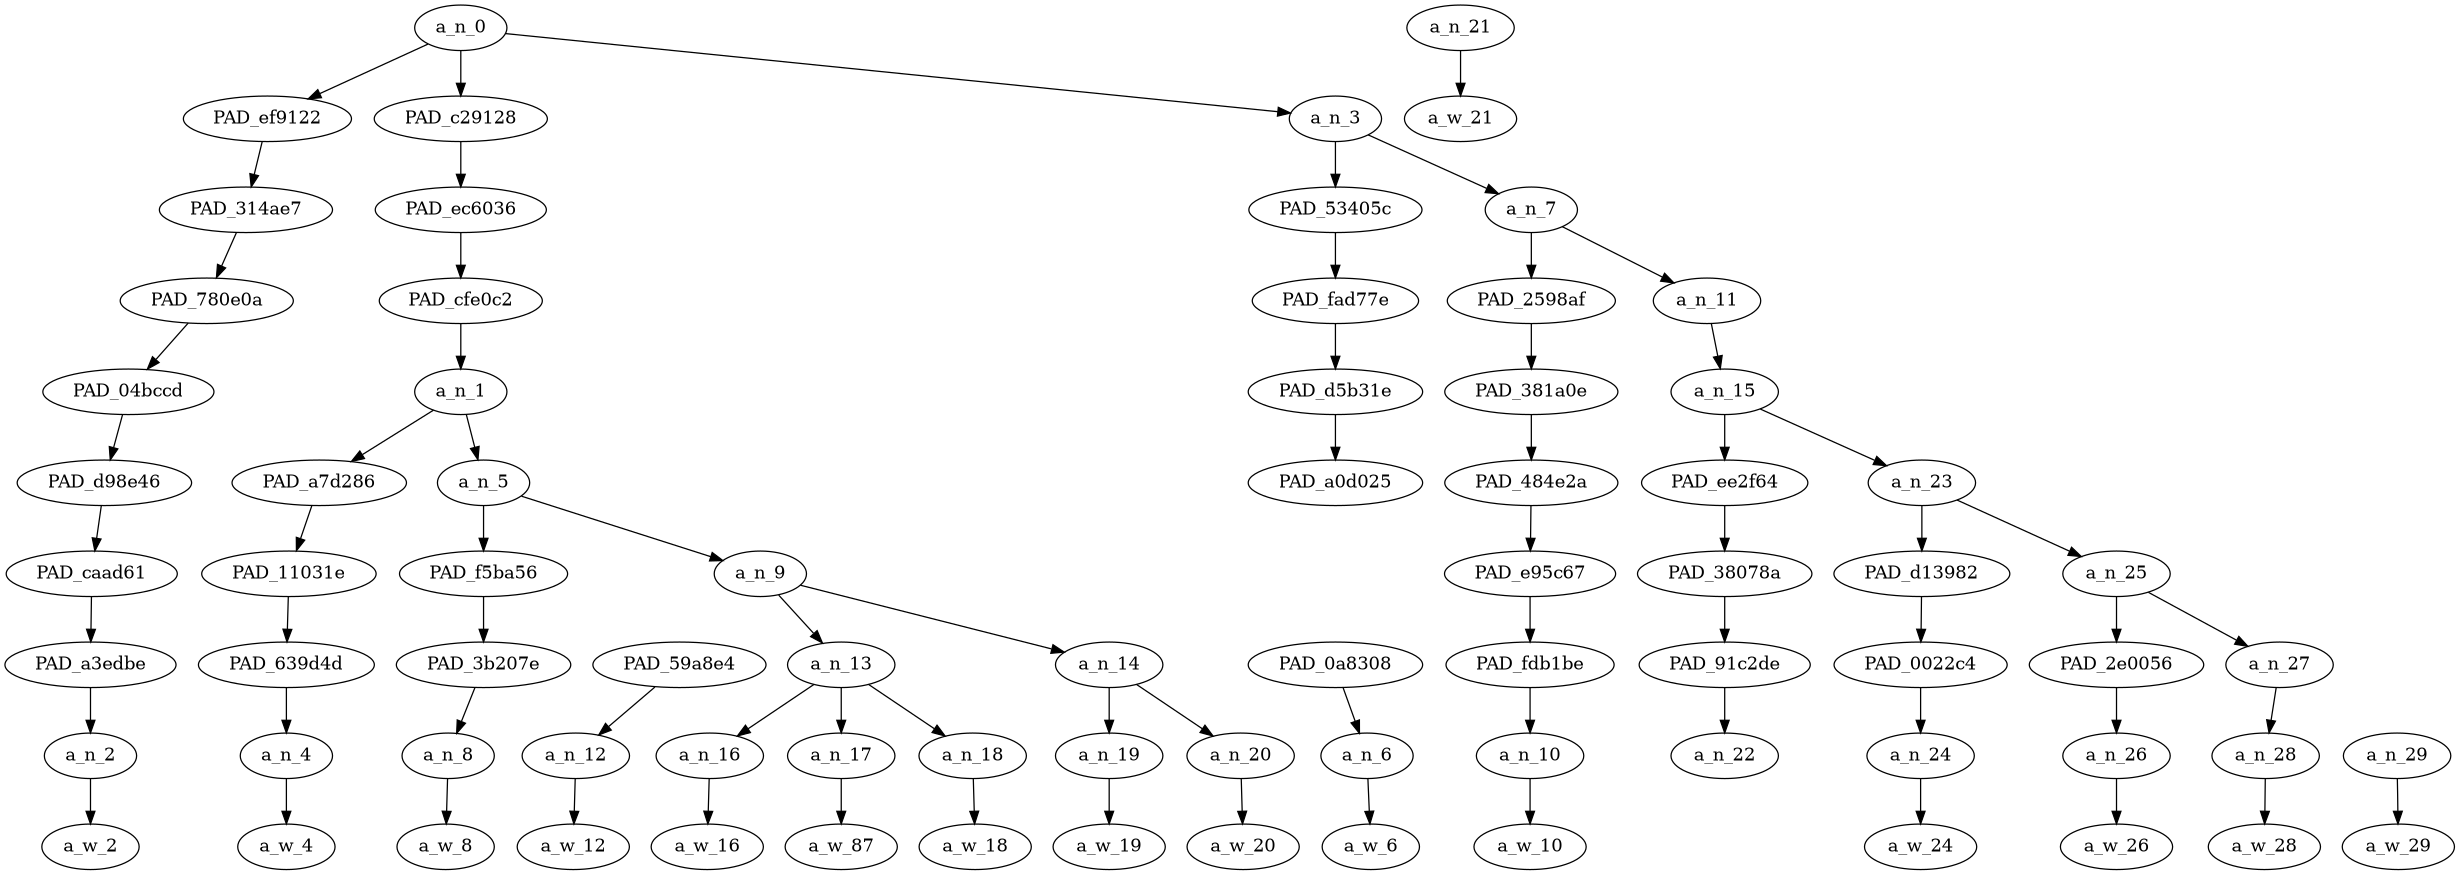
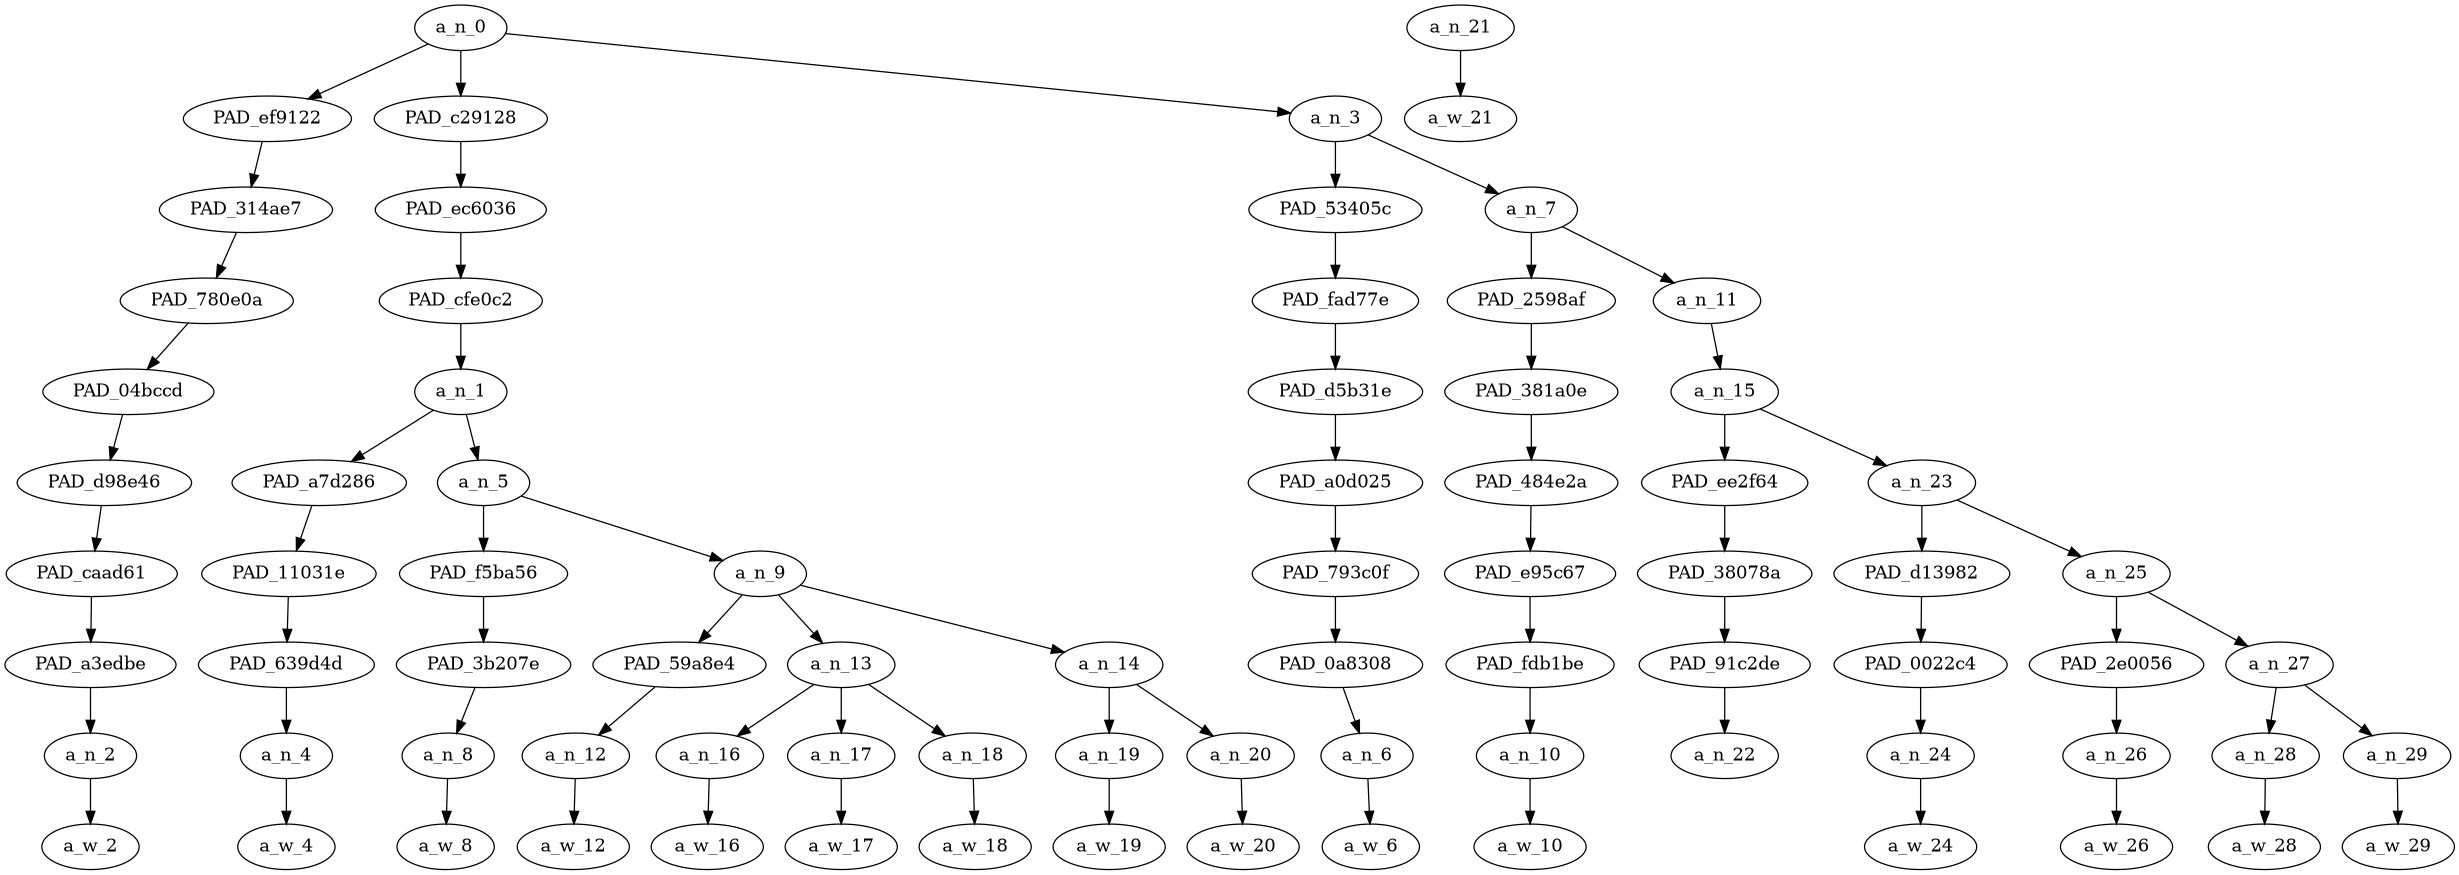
node "PAD_793c0f": added
edge "a_n_9" -> "PAD_59a8e4": added
edge "a_n_27" -> "a_n_29": added
node "a_w_87": label "a_w_87" -> "a_w_17"
